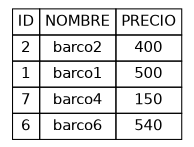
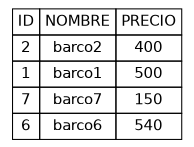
node "ID": text "barco4" -> "barco7"
